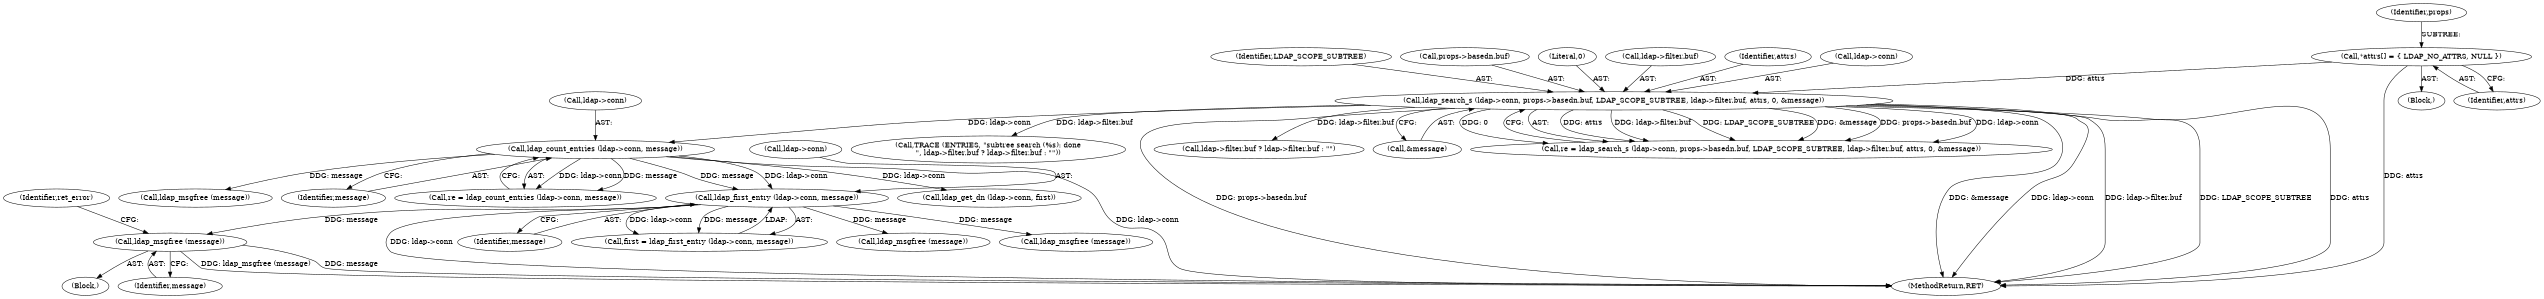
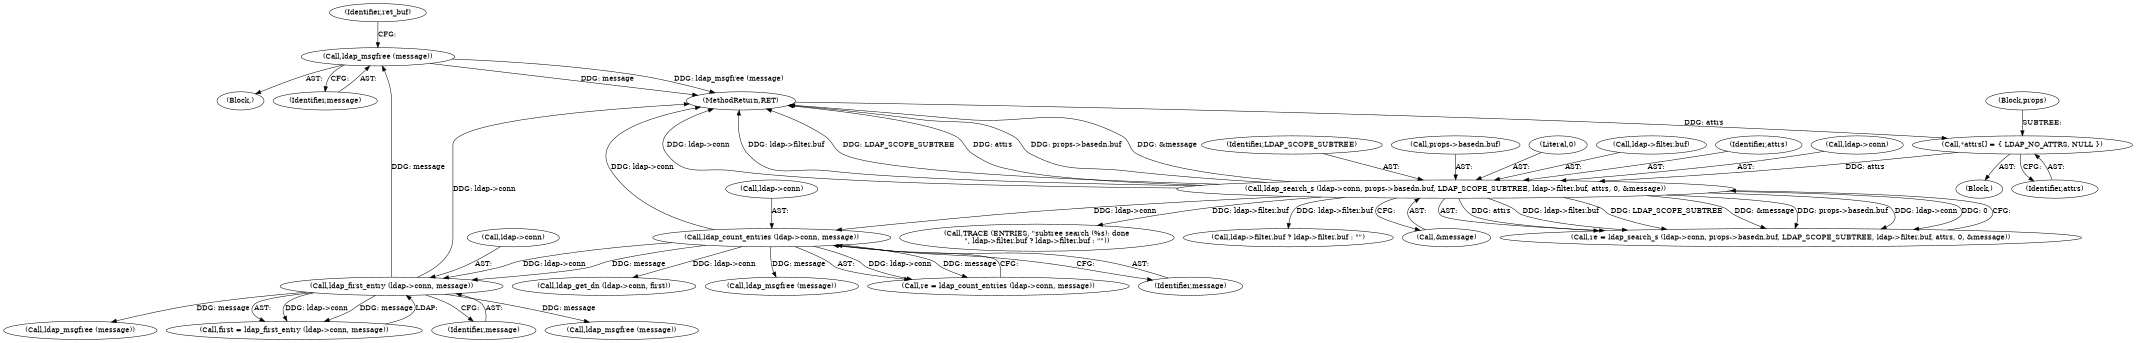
node "(Identifier,props)": label "(Identifier,props)" -> "(Block,props)"
node "(Identifier,ret_error)": label "(Identifier,ret_error)" -> "(Identifier,ret_buf)"
edge "(Call,*attrs[] = { LDAP_NO_ATTRS, NULL })" -> "(MethodReturn,RET)": reversed
